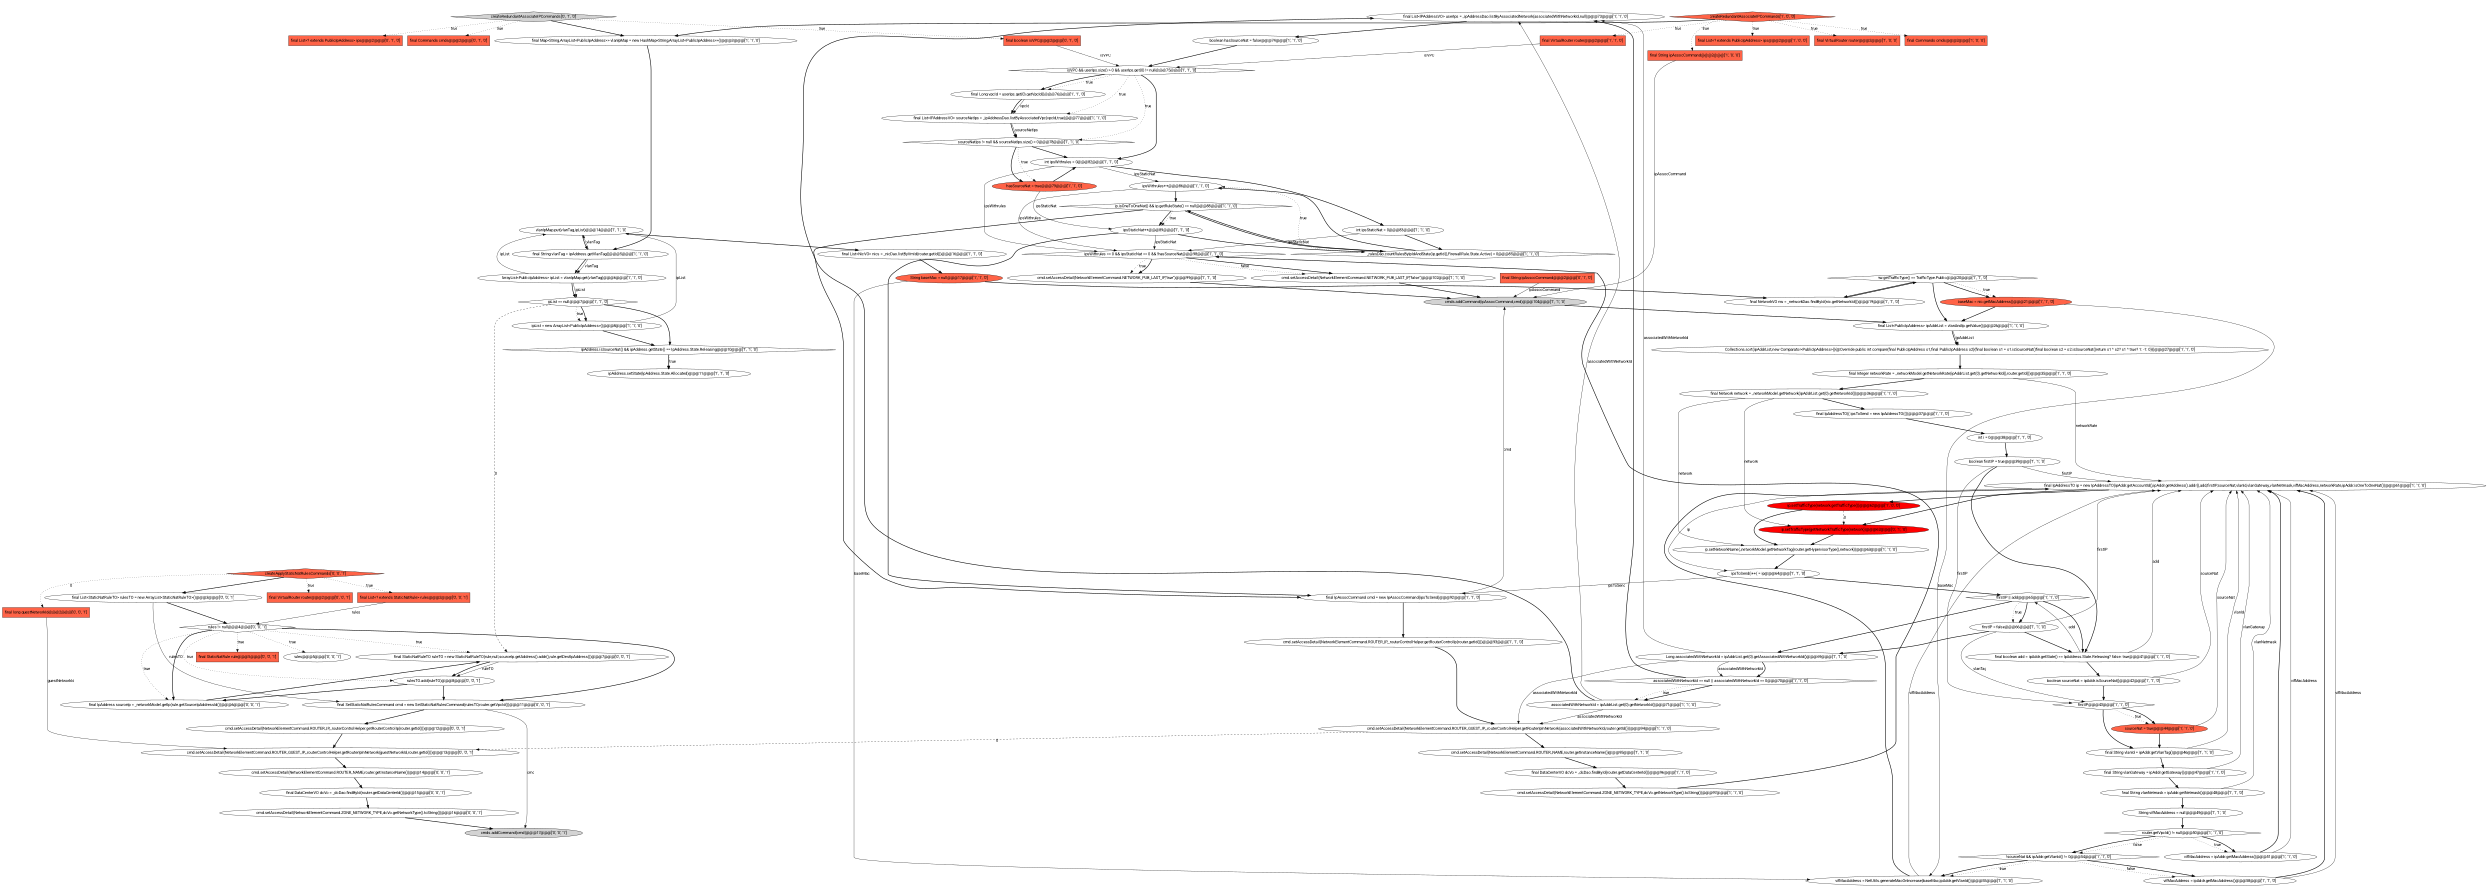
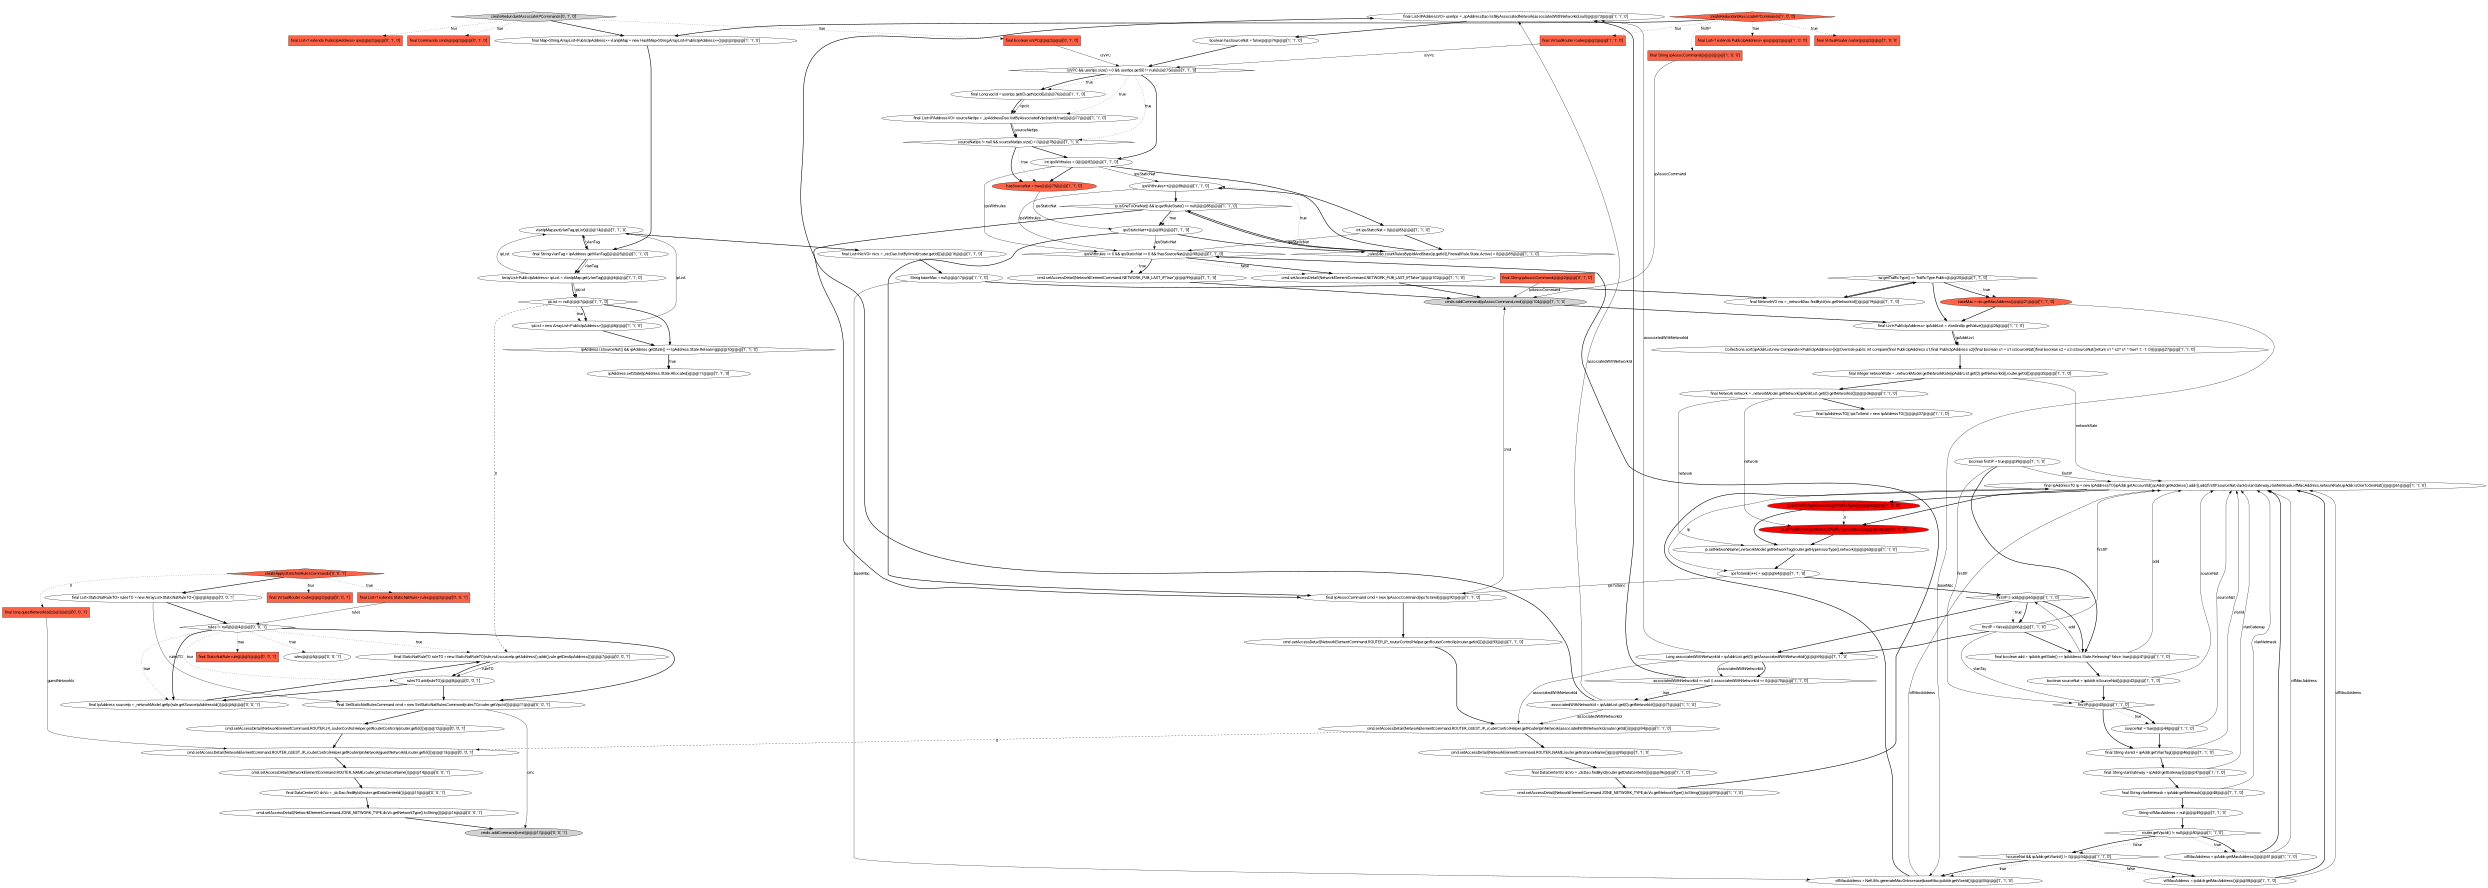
edge "createRedundantAssociateIPCommands['1', '0', '0']" -> "final String ipAssocCommand@@@2@@@['1', '0', '0']": label "true" -> "firstIP"
node "final Commands cmds@@@2@@@['1', '0', '0']": removed
edge "hasSourceNat = true@@@79@@@['1', '1', '0']" -> "int ipsWithrules = 0@@@82@@@['1', '1', '0']": reversed
node "String baseMac = null@@@17@@@['1', '1', '0']": fillcolor tomato -> white
node "int i = 0@@@38@@@['1', '1', '0']": removed
node "sourceNat = true@@@44@@@['1', '1', '0']": fillcolor tomato -> white
